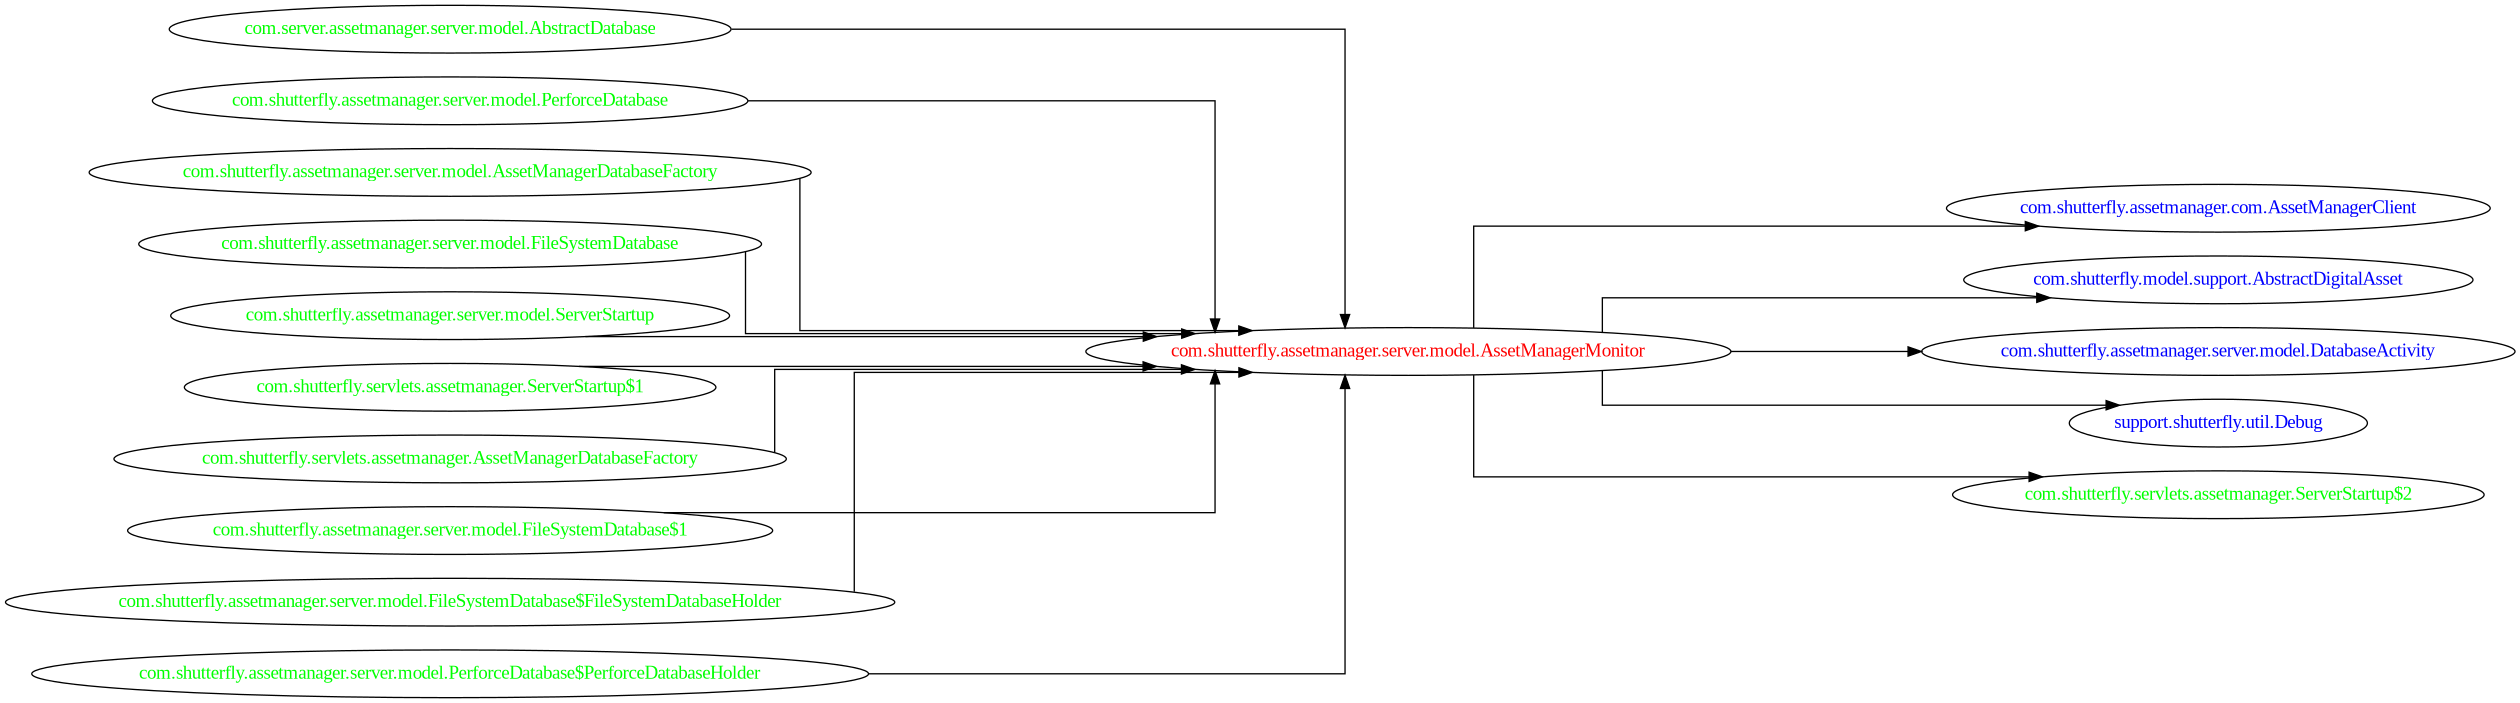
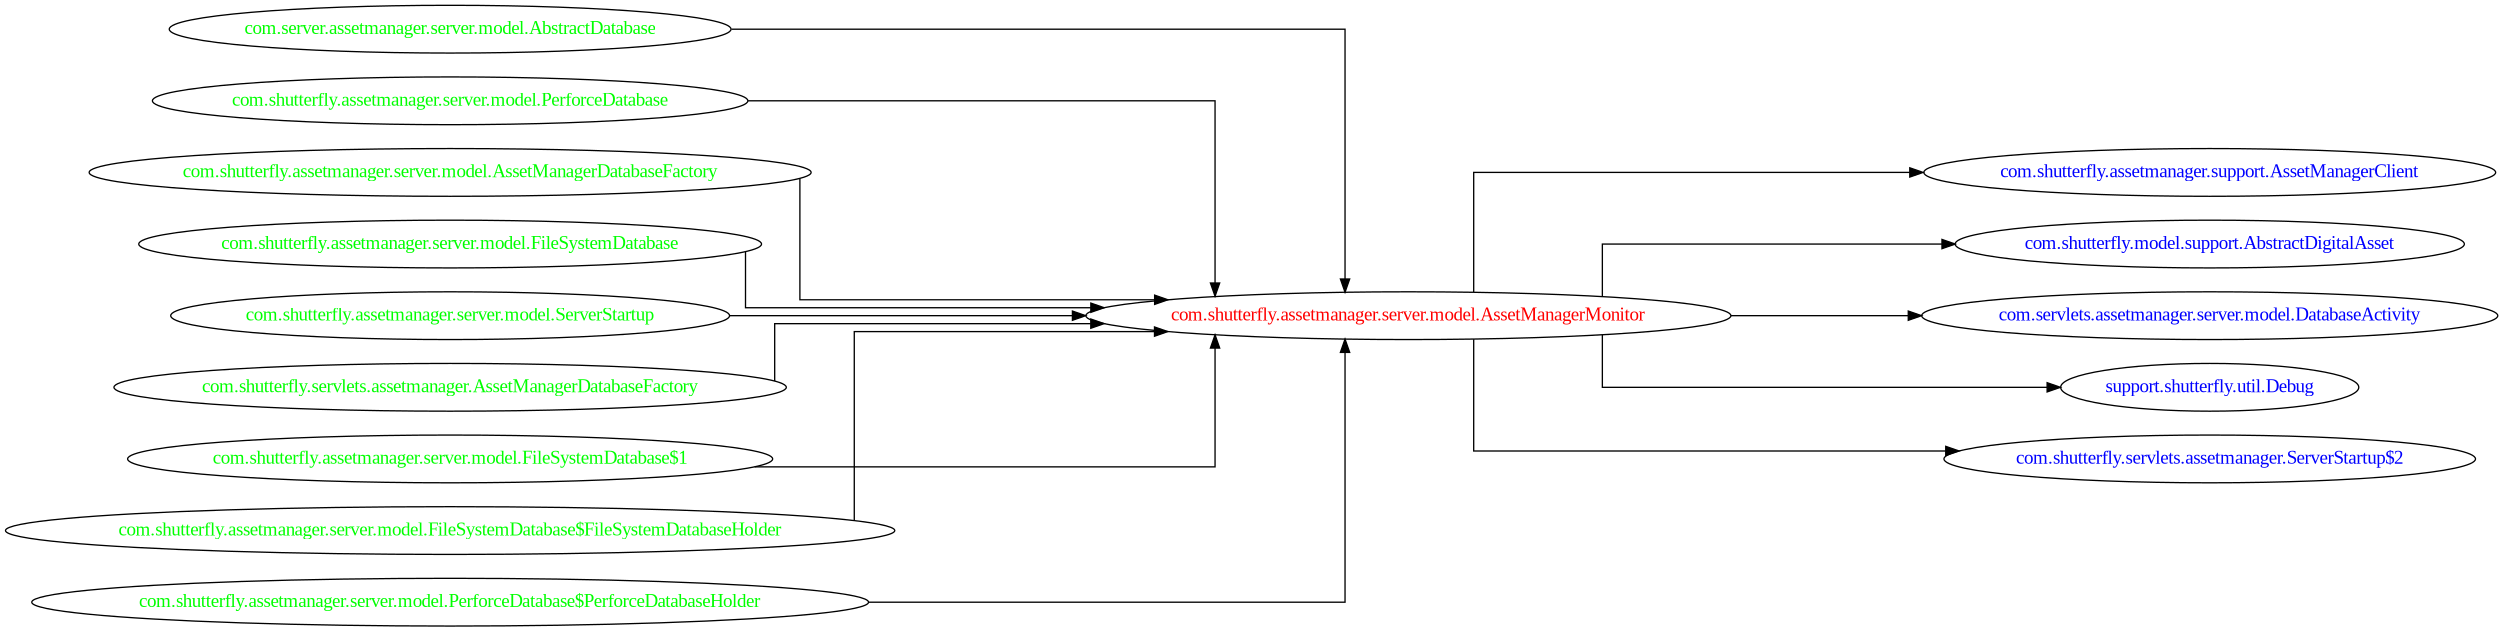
node "com.shutterfly.assetmanager.com.AssetManagerClient": label "com.shutterfly.assetmanager.com.AssetManagerClient" -> "com.shutterfly.assetmanager.support.AssetManagerClient"
node "com.shutterfly.assetmanager.server.model.DatabaseActivity": label "com.shutterfly.assetmanager.server.model.DatabaseActivity" -> "com.servlets.assetmanager.server.model.DatabaseActivity"
node "com.shutterfly.servlets.assetmanager.ServerStartup$1": removed
node "com.shutterfly.servlets.assetmanager.ServerStartup$2": fontcolor green -> blue
